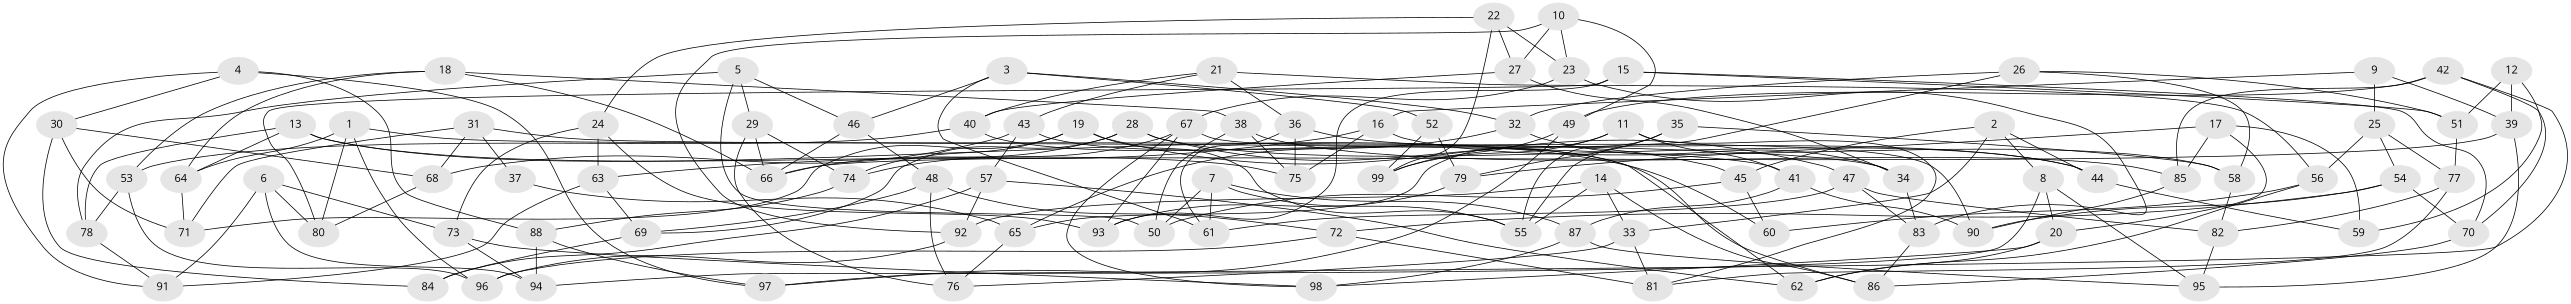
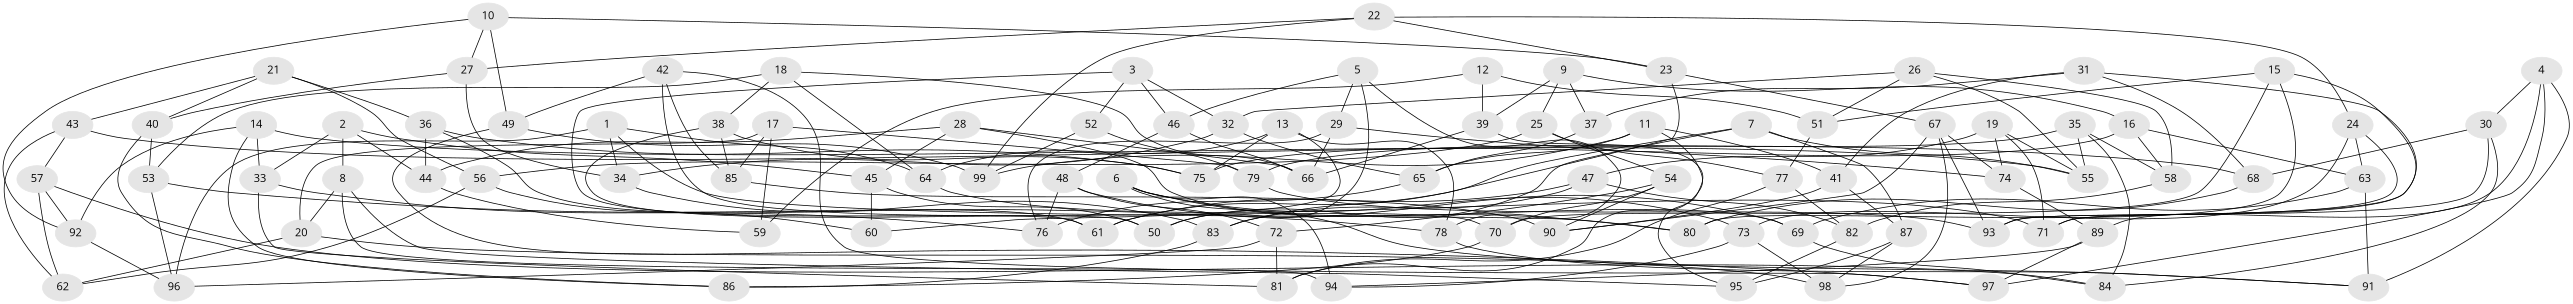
edge "9" -- "37": added
edge "35" -- "84": added
node "88": label "88" -> "89"
